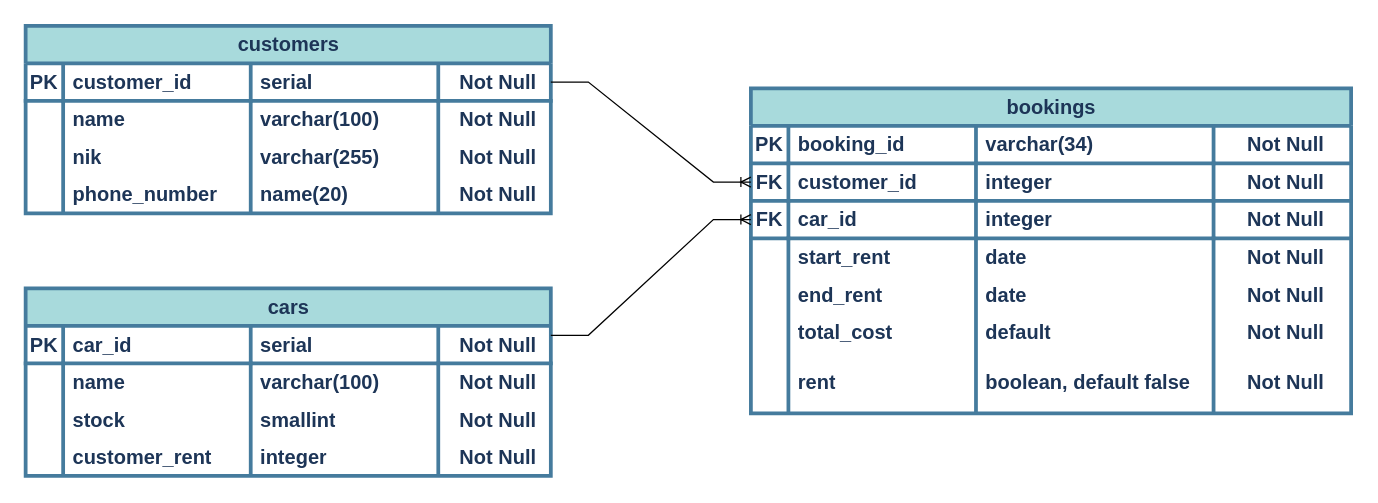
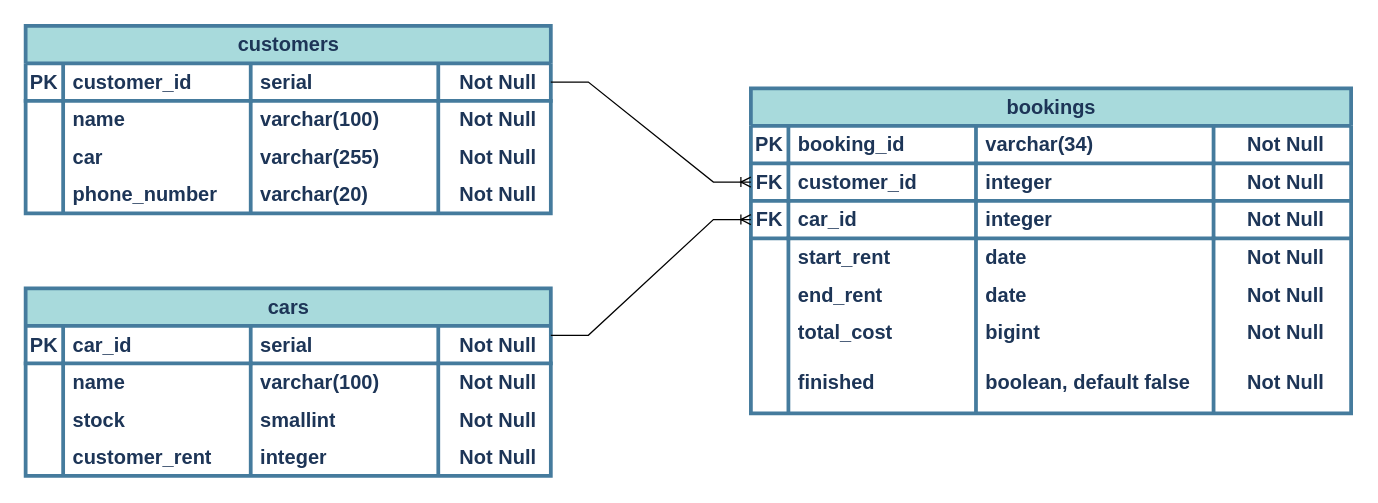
node "nik": label "nik" -> "car"
node "name(20)": label "name(20)" -> "varchar(20)"
node "default": label "default" -> "bigint"
node "rent": label "rent" -> "finished"
